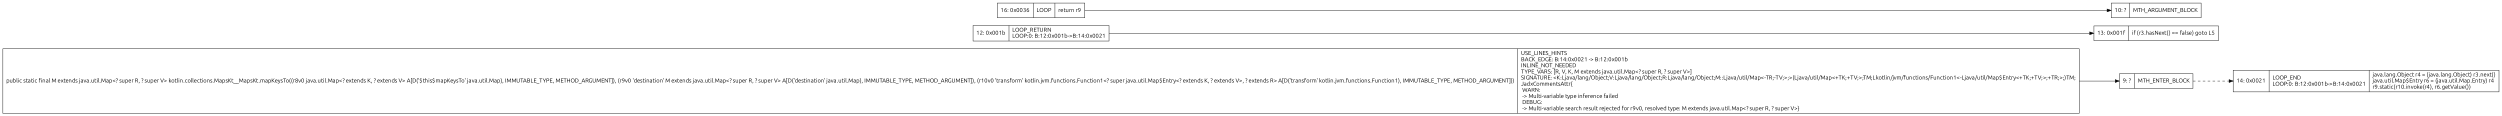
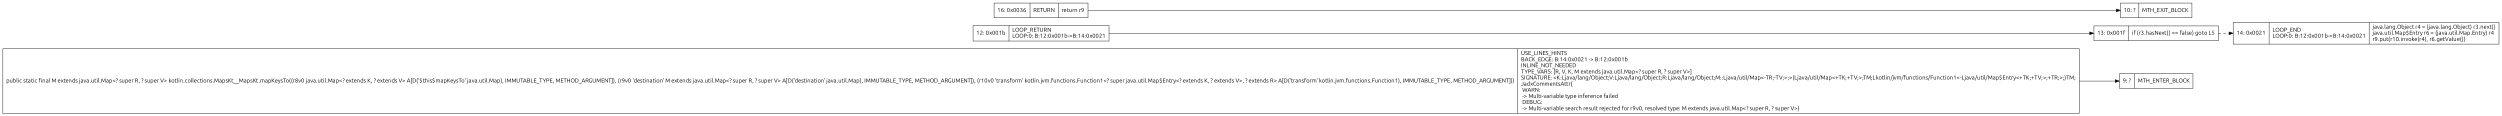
node "16: 0x0036": text "LOOP" -> "RETURN"
node "10: ?": text "MTH_ARGUMENT_BLOCK" -> "MTH_EXIT_BLOCK"
edge "9: ?" -> "14: 0x0021": now "13: 0x001f" -> "14: 0x0021"
node "14: 0x0021": text "r9.static(r10.invoke(r4), r6.getValue())" -> "r9.put(r10.invoke(r4), r6.getValue())"
